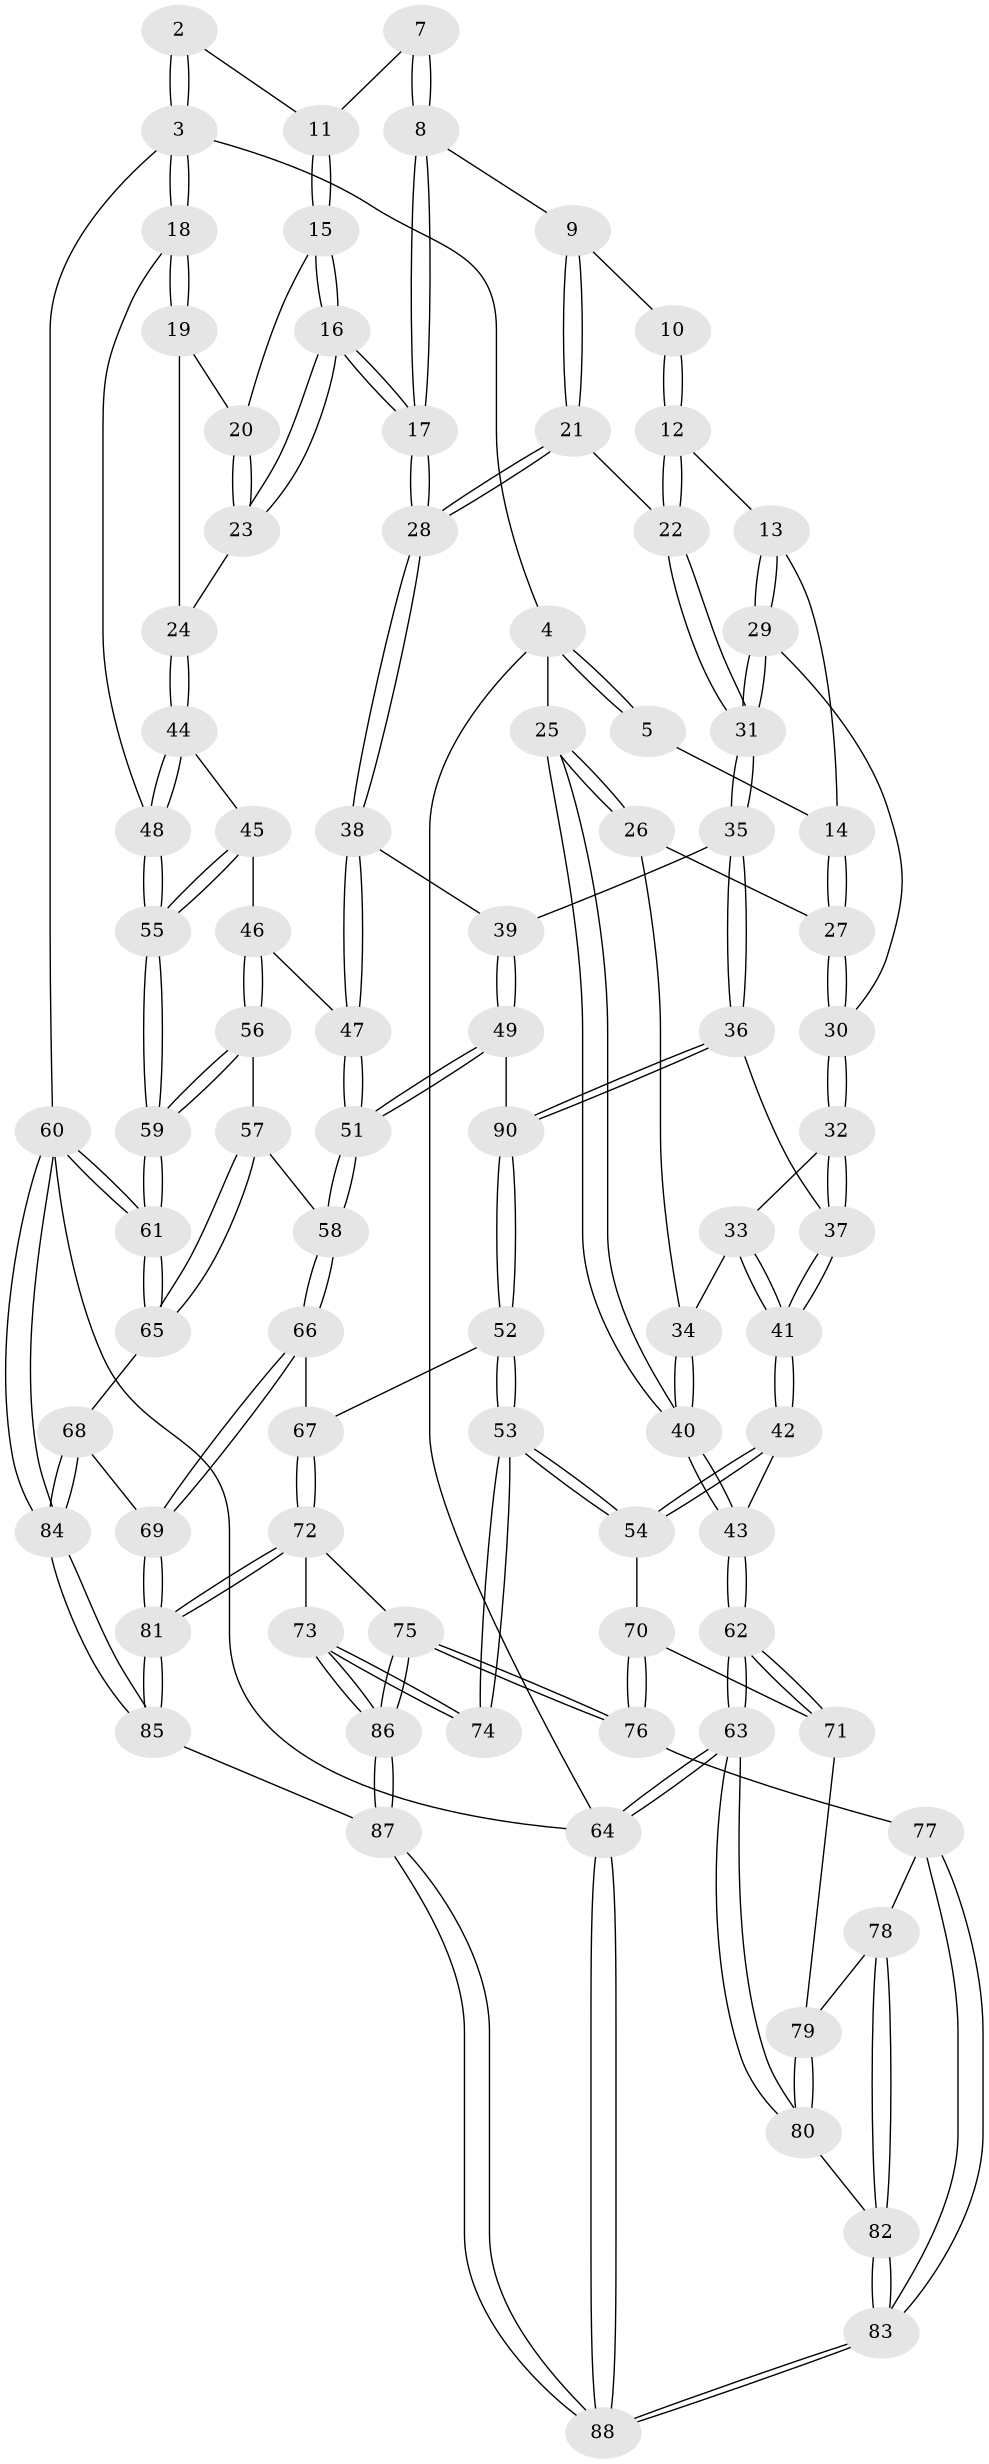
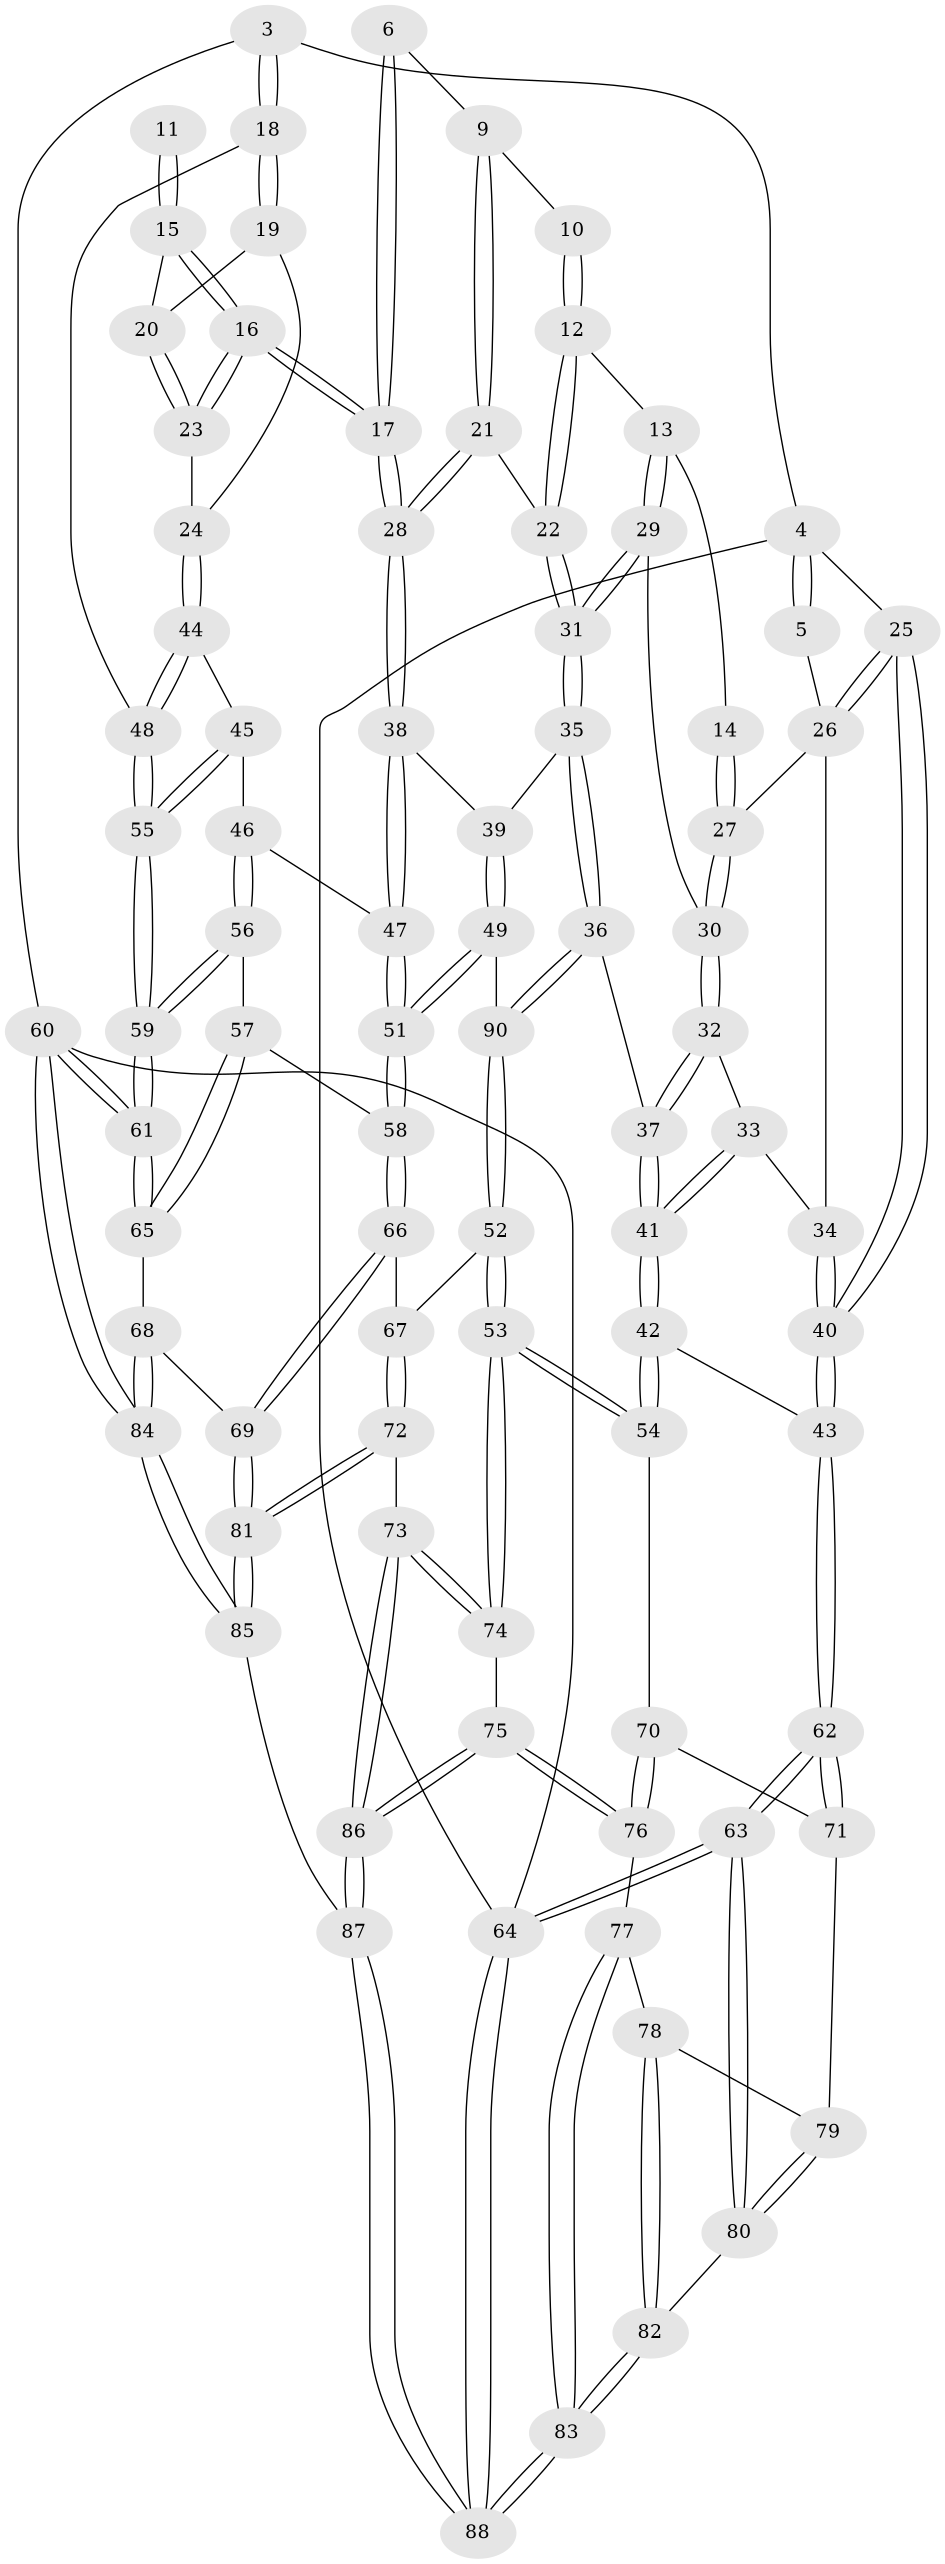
node "2": removed
node "7": removed
node "8": label "8" -> "6"
edge "5" -- "14": now "5" -- "26"
edge "72" -- "75": now "74" -- "75"
